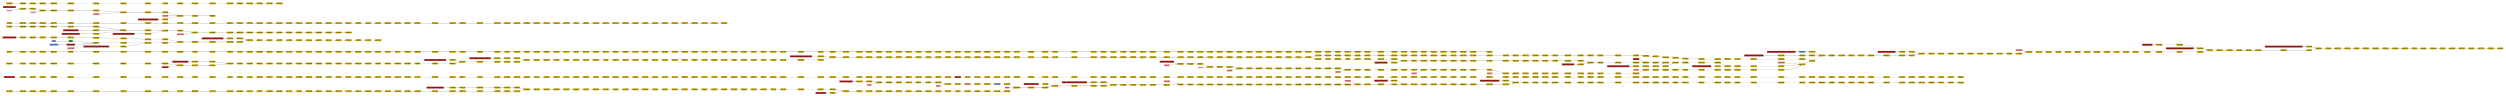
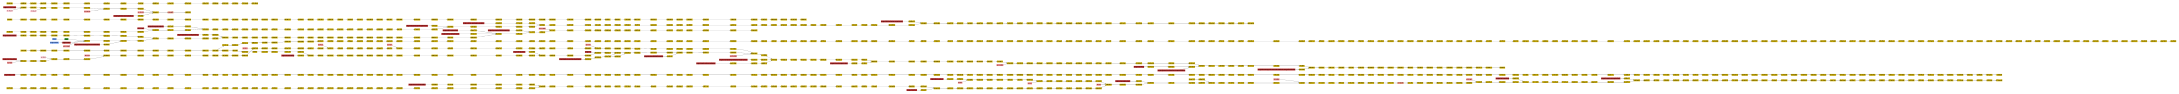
node "e1ecbf2": fillcolor gold3 -> lightcoral
node "980d276": added
node "92fecd4": added
node "9da161e": fillcolor cornflowerblue -> gold3
node "6fa92d1": removed
node "2000c7d": fillcolor firebrick -> gold3
node "origin/schema-building-global-cache": removed
node "3d364cb": fillcolor lightcoral -> gold3
node "7d857eb": fillcolor cornflowerblue -> gold3
node "8c1d235": fillcolor gold3 -> lightcoral
